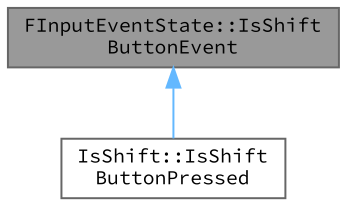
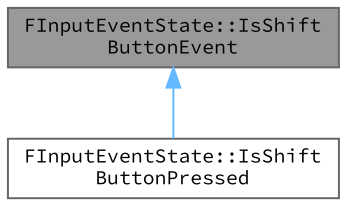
node "IsShift::IsShift ButtonPressed": label "IsShift::IsShift ButtonPressed" -> "FInputEventState::IsShift ButtonPressed"
